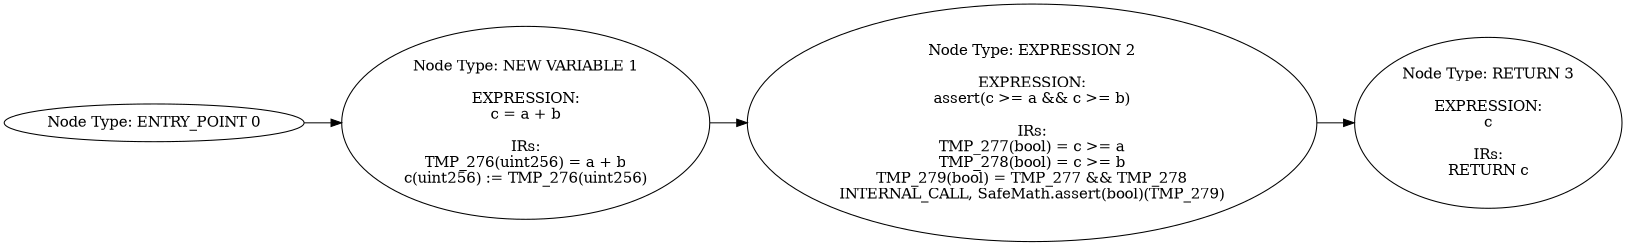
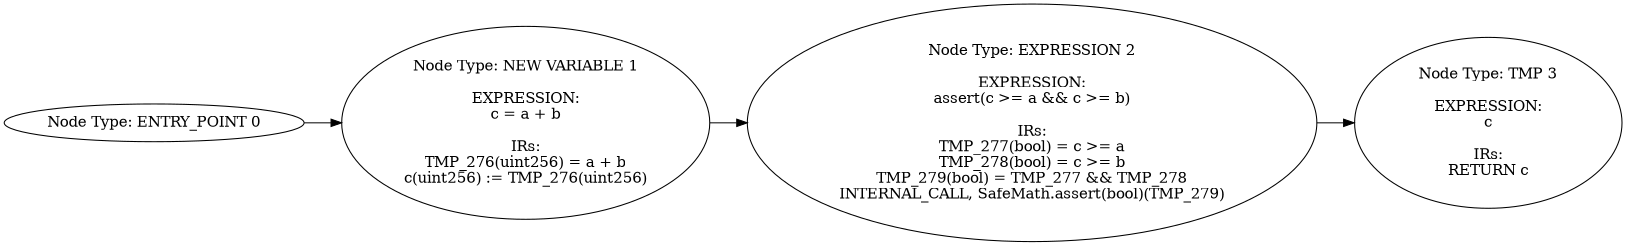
node "Node Type: RETURN 3 EXPRESSION: c IRs: RETURN c": label "Node Type: RETURN 3 EXPRESSION: c IRs: RETURN c" -> "Node Type: TMP 3 EXPRESSION: c IRs: RETURN c"
